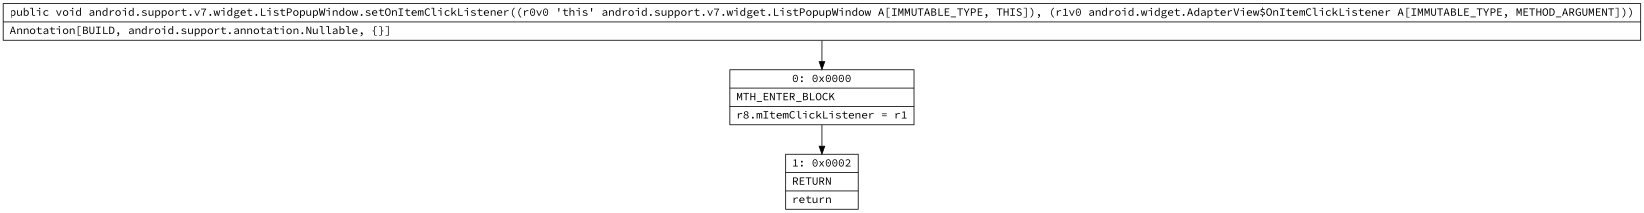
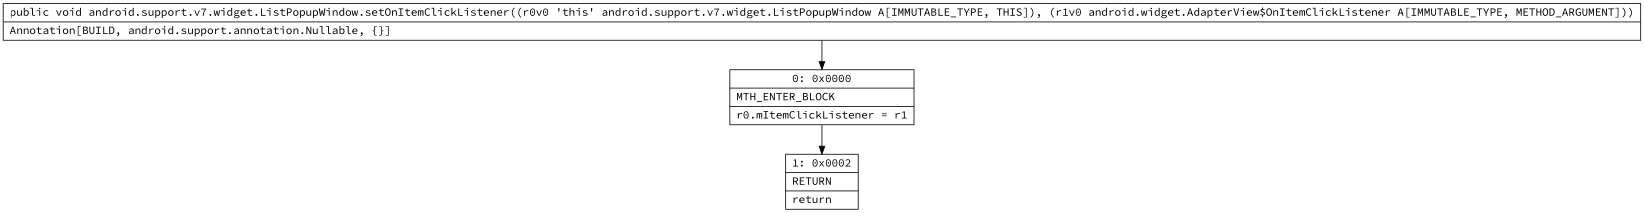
node "0: 0x0000": text "r8.mItemClickListener = r1" -> "r0.mItemClickListener = r1"
